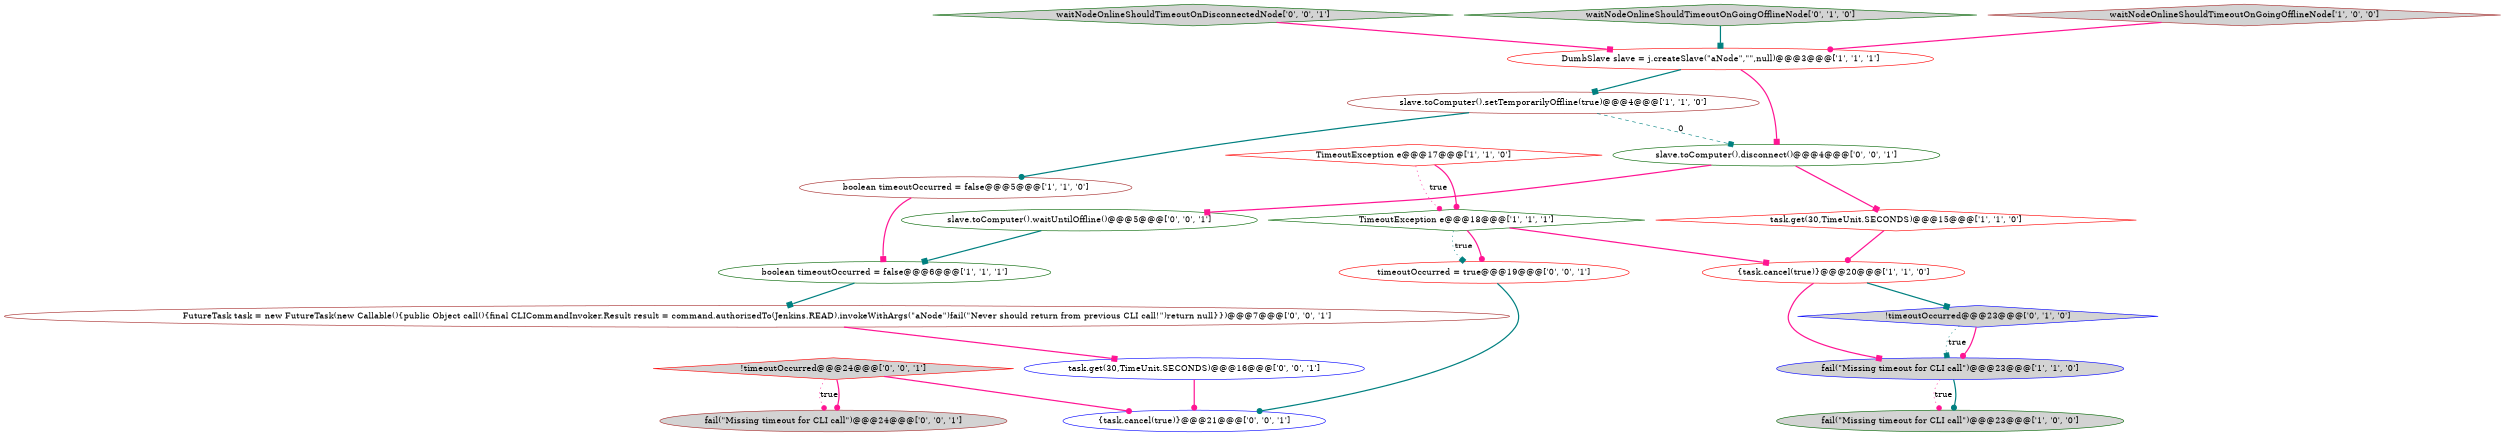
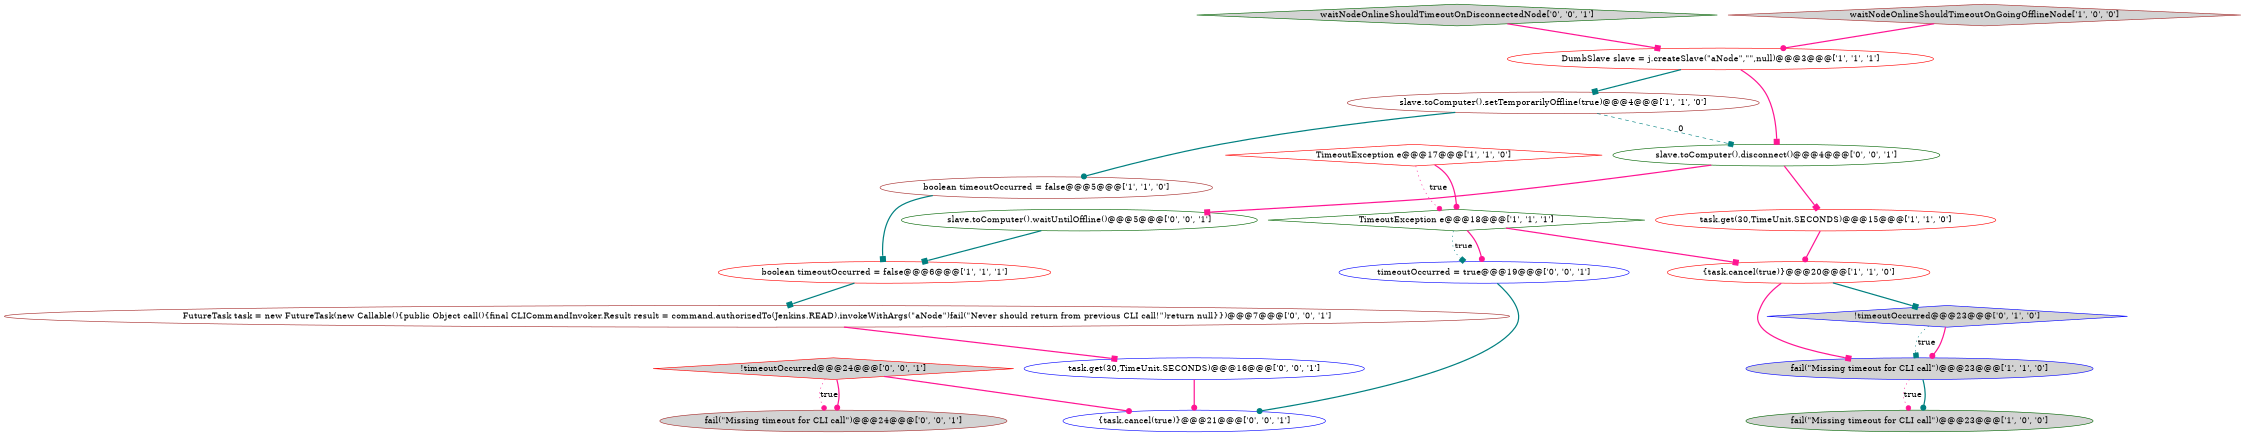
node "waitNodeOnlineShouldTimeoutOnGoingOfflineNode['0', '1', '0']": removed
node "task.get(30,TimeUnit.SECONDS)@@@15@@@['1', '1', '0']": shape diamond -> ellipse
edge "boolean timeoutOccurred = false@@@5@@@['1', '1', '0']" -> "boolean timeoutOccurred = false@@@6@@@['1', '1', '1']": color deeppink -> teal
node "boolean timeoutOccurred = false@@@6@@@['1', '1', '1']": color darkgreen -> red
node "timeoutOccurred = true@@@19@@@['0', '0', '1']": color red -> blue
